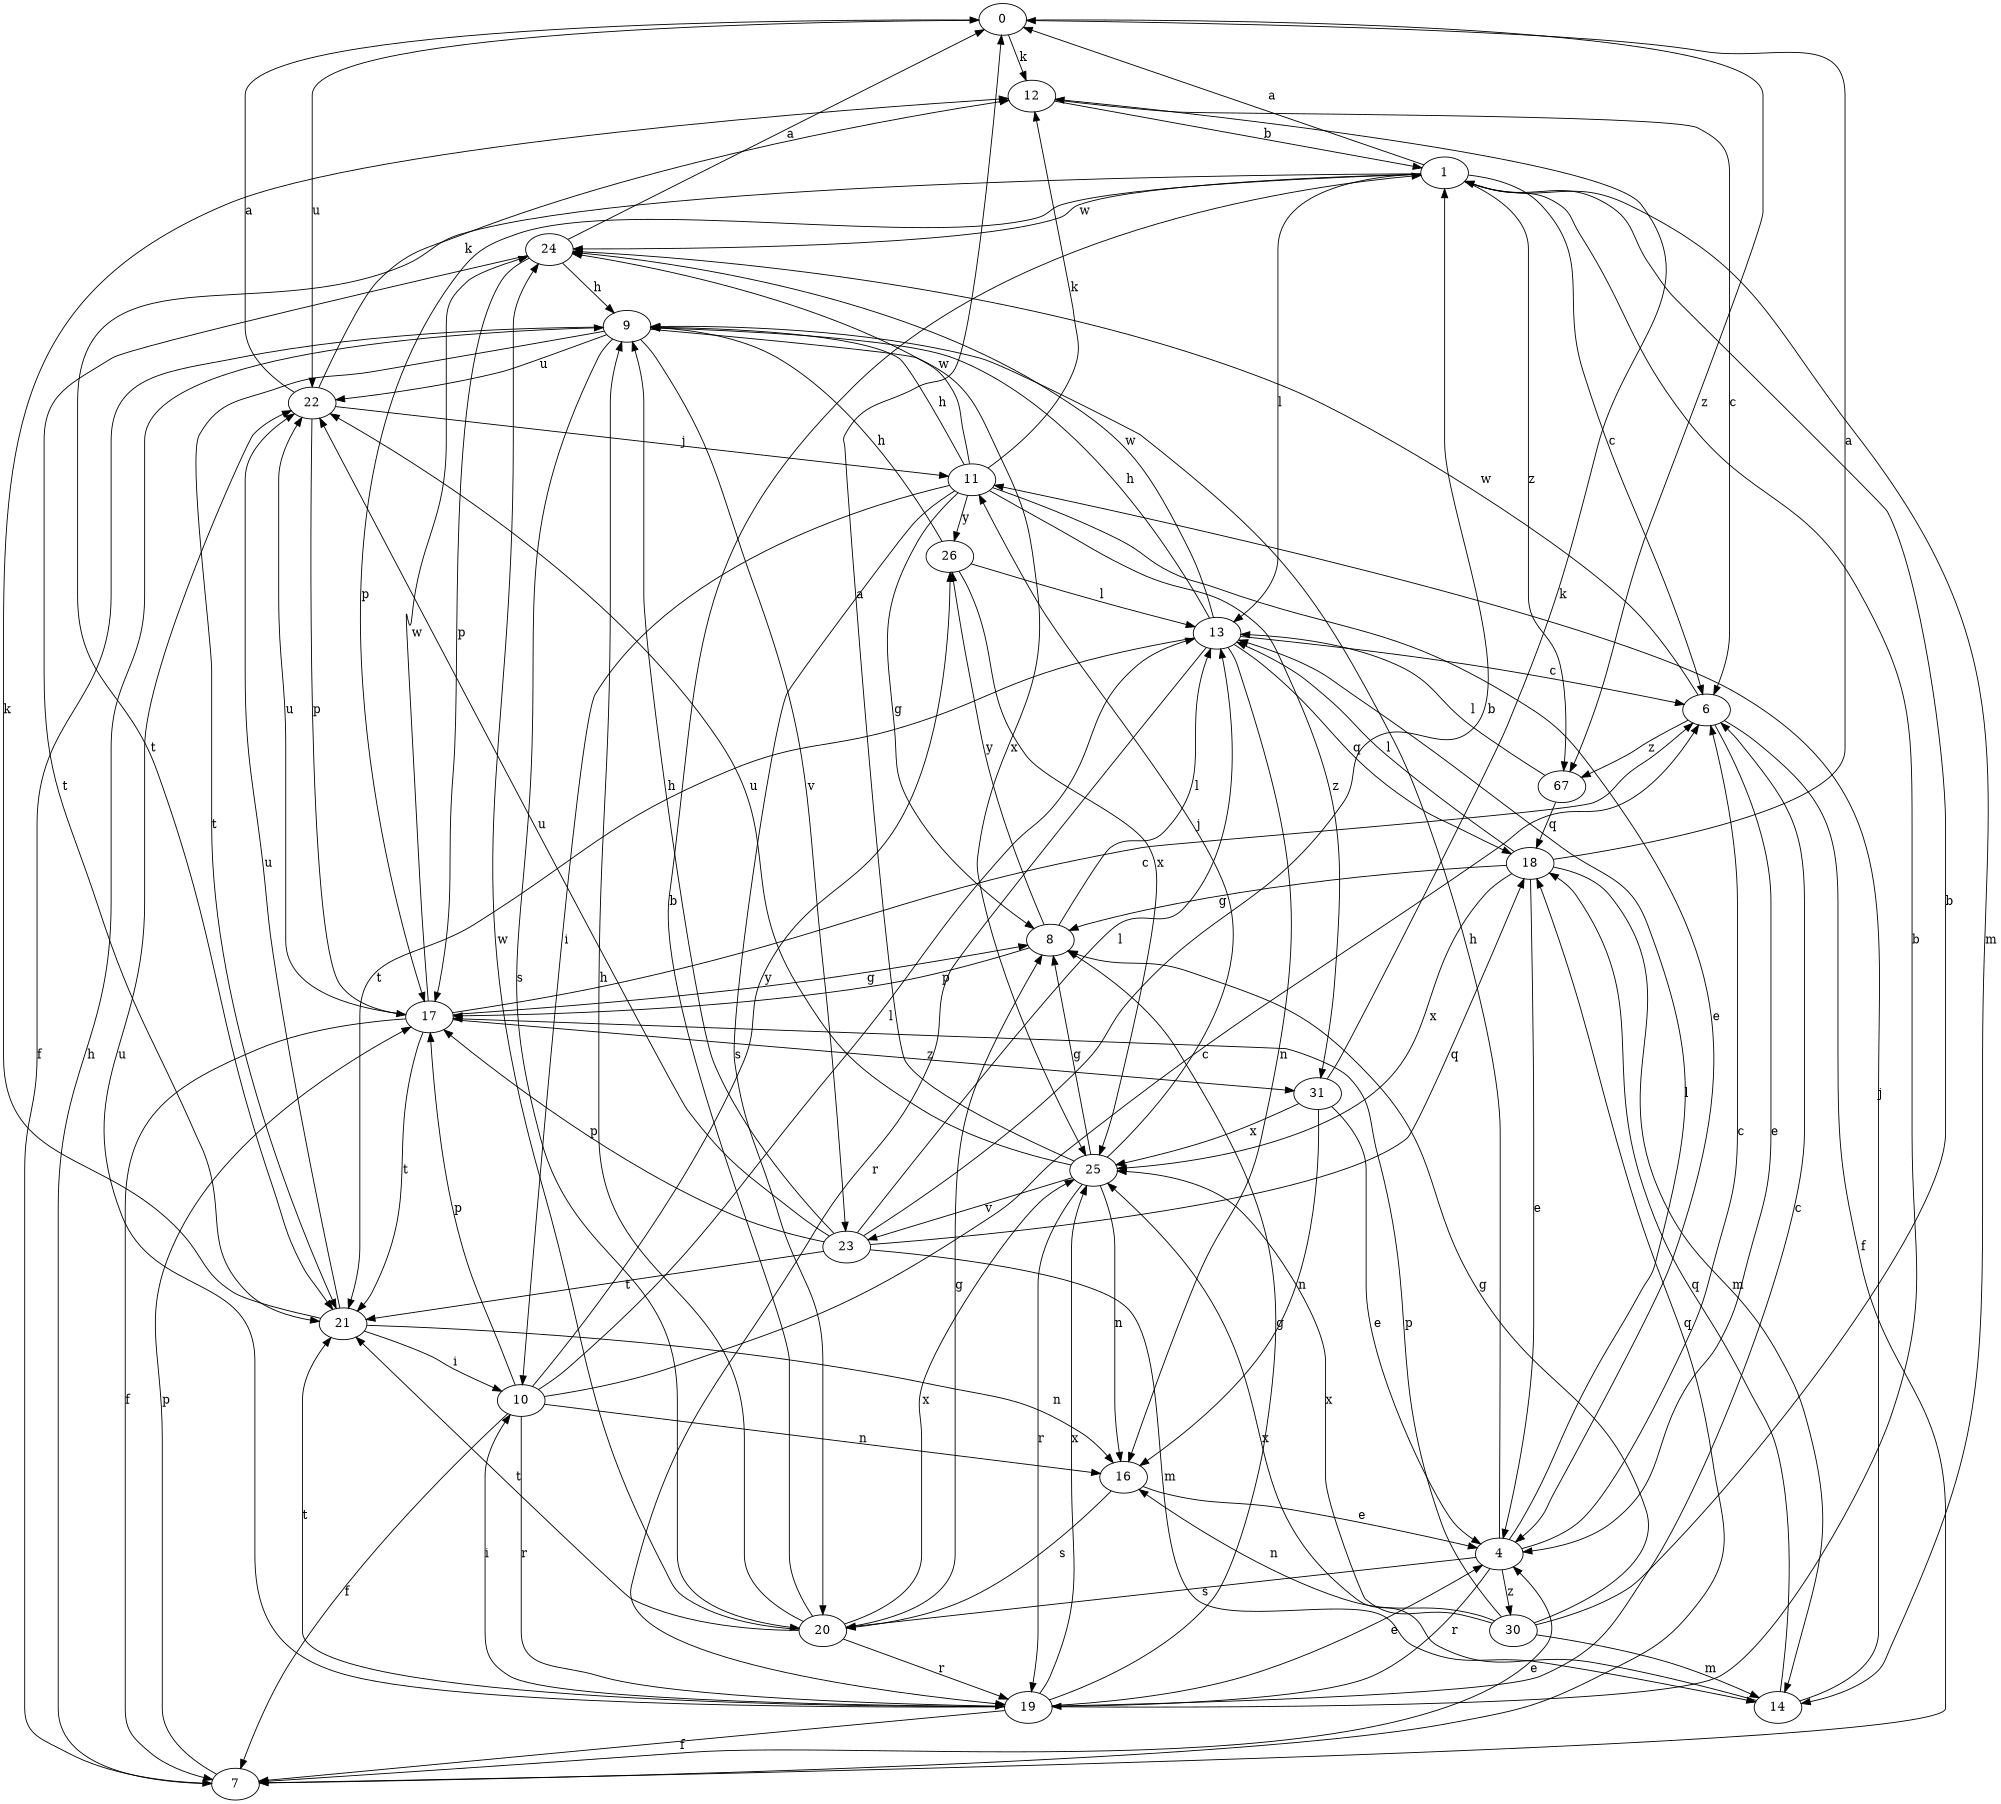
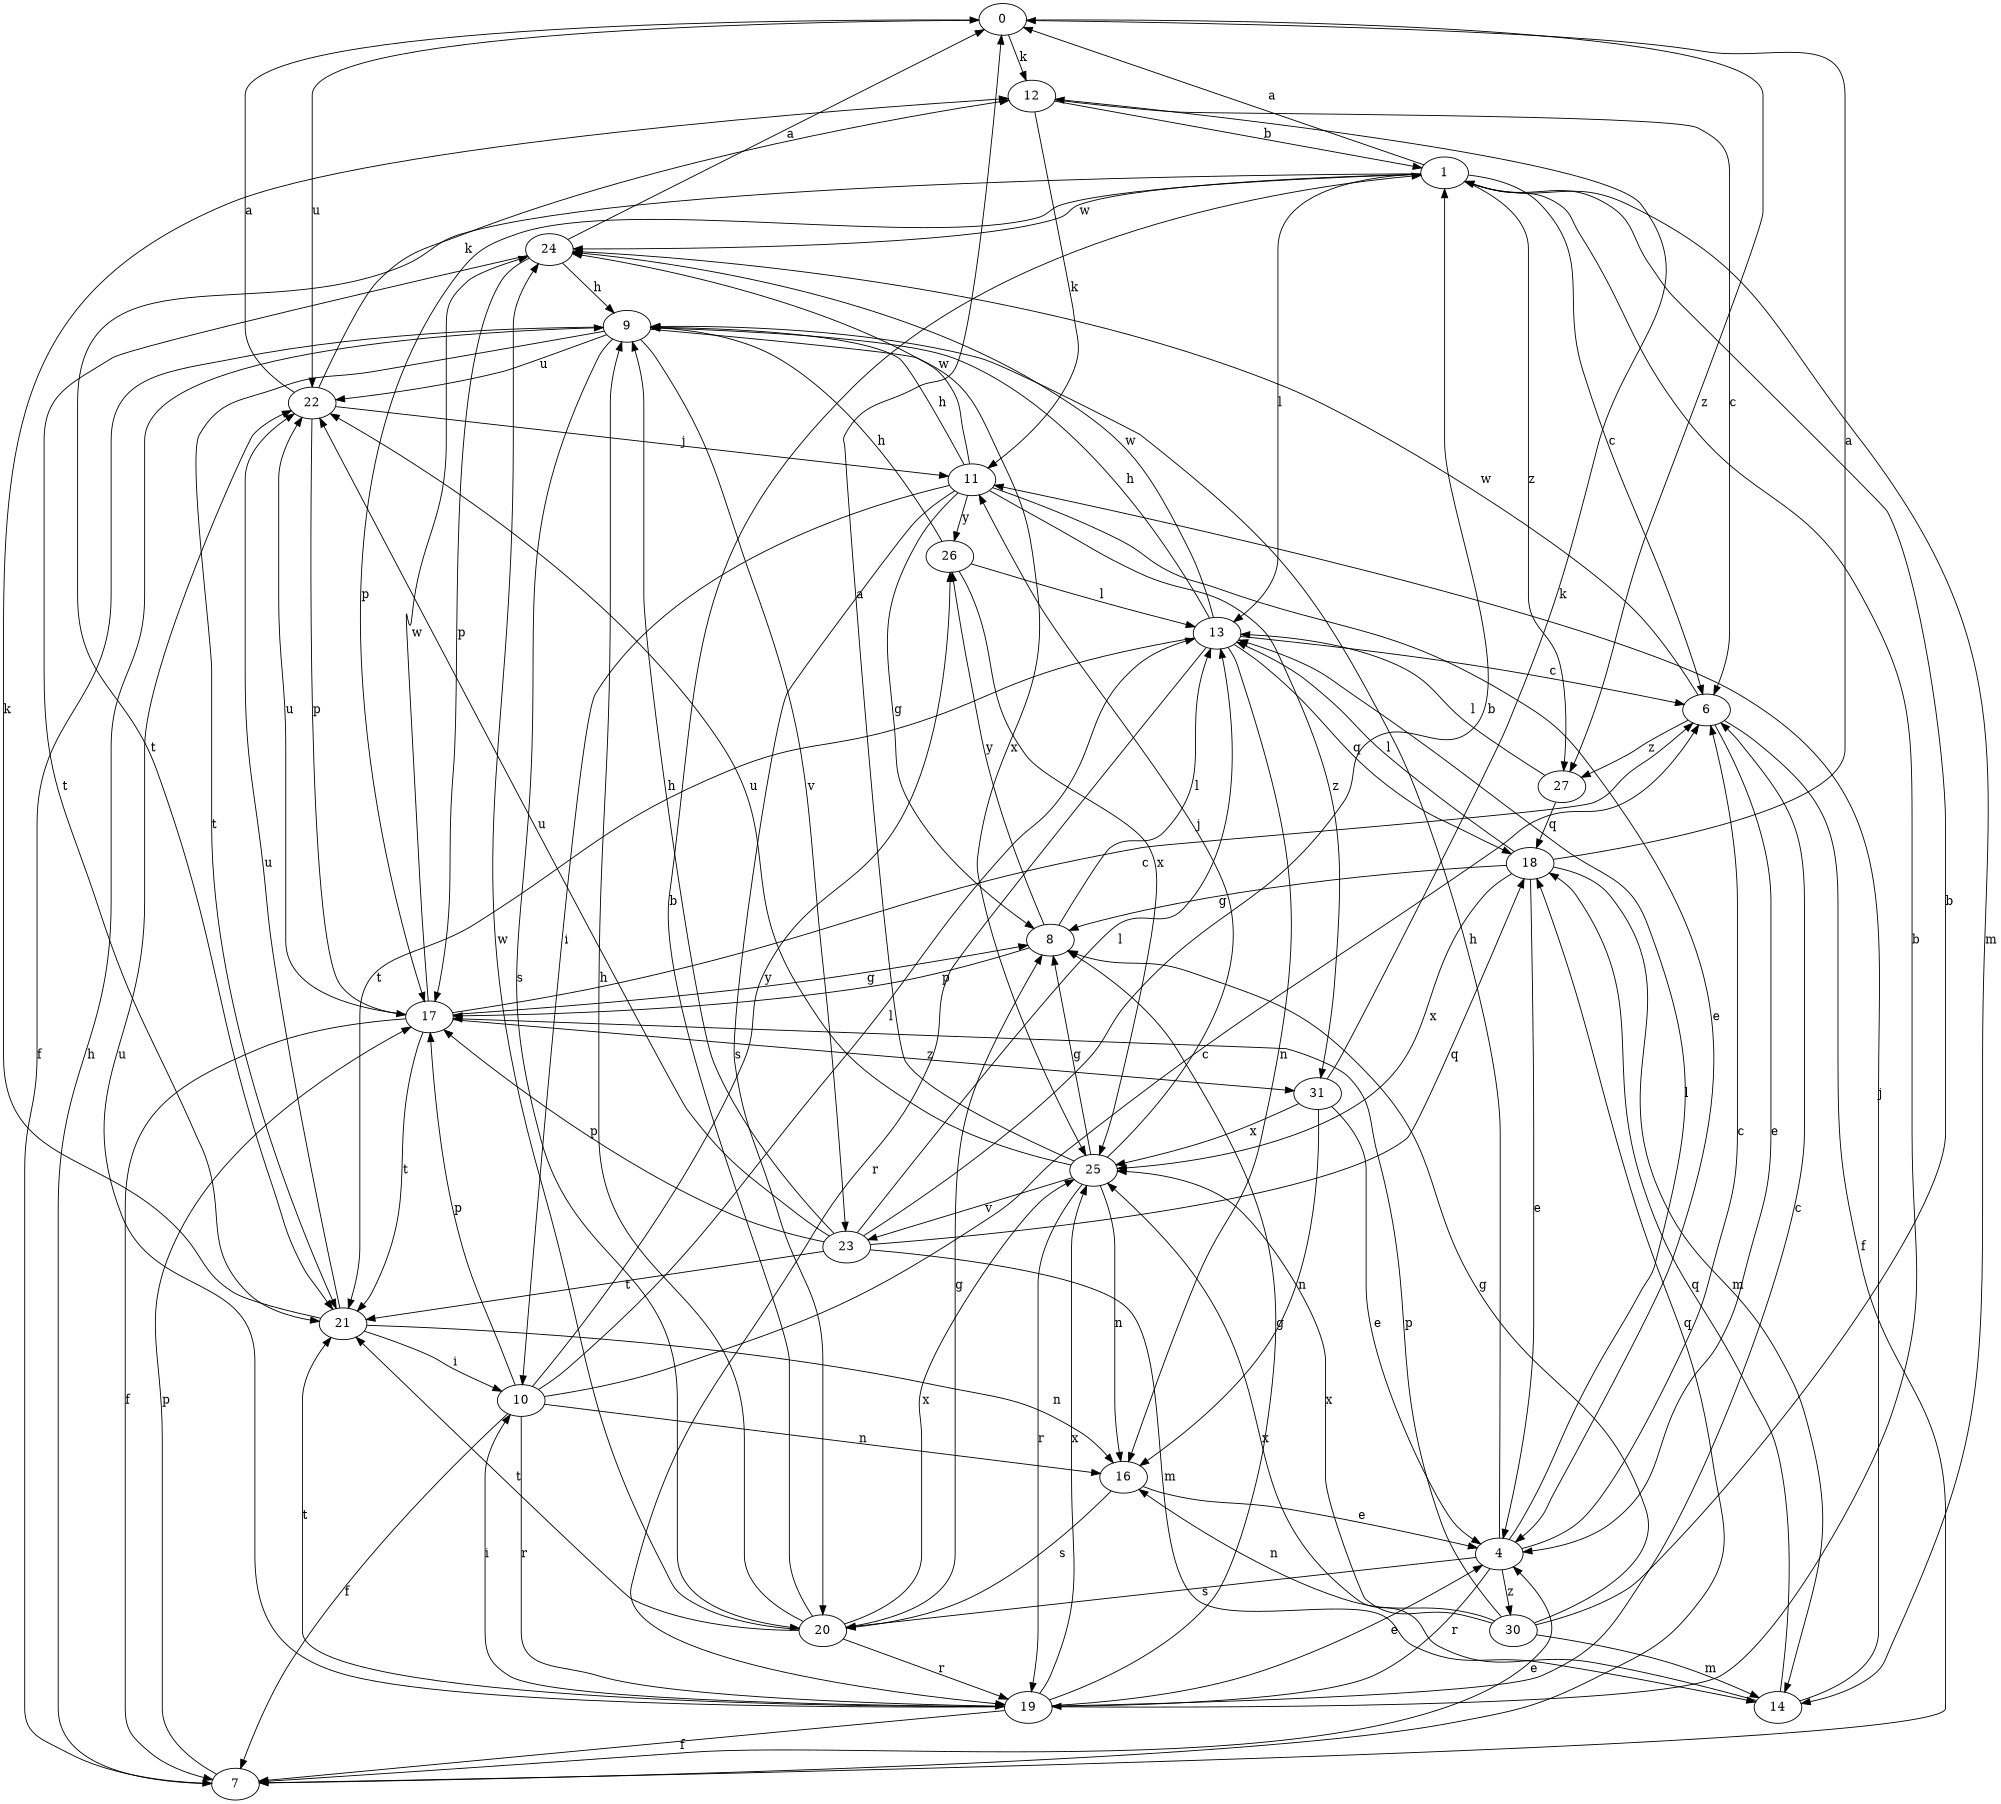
edge "11" -> "12": reversed
node "67": label "67" -> "27"
